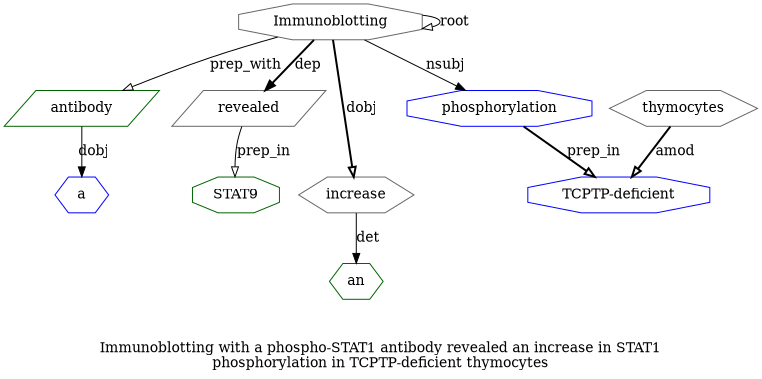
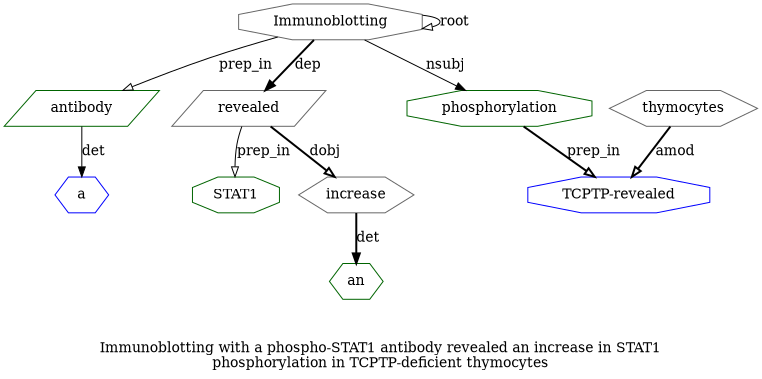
edge "Immunoblotting" -> "antibody": label "prep_with" -> "prep_in"
edge "Immunoblotting" -> "increase": now "revealed" -> "increase"
node "phosphorylation": color blue -> darkgreen
edge "antibody" -> "a": label "dobj" -> "det"
node "STAT9": label "STAT9" -> "STAT1"
node "TCPTP-deficient": label "TCPTP-deficient" -> "TCPTP-revealed"
edge "increase" -> "an": style solid -> bold
